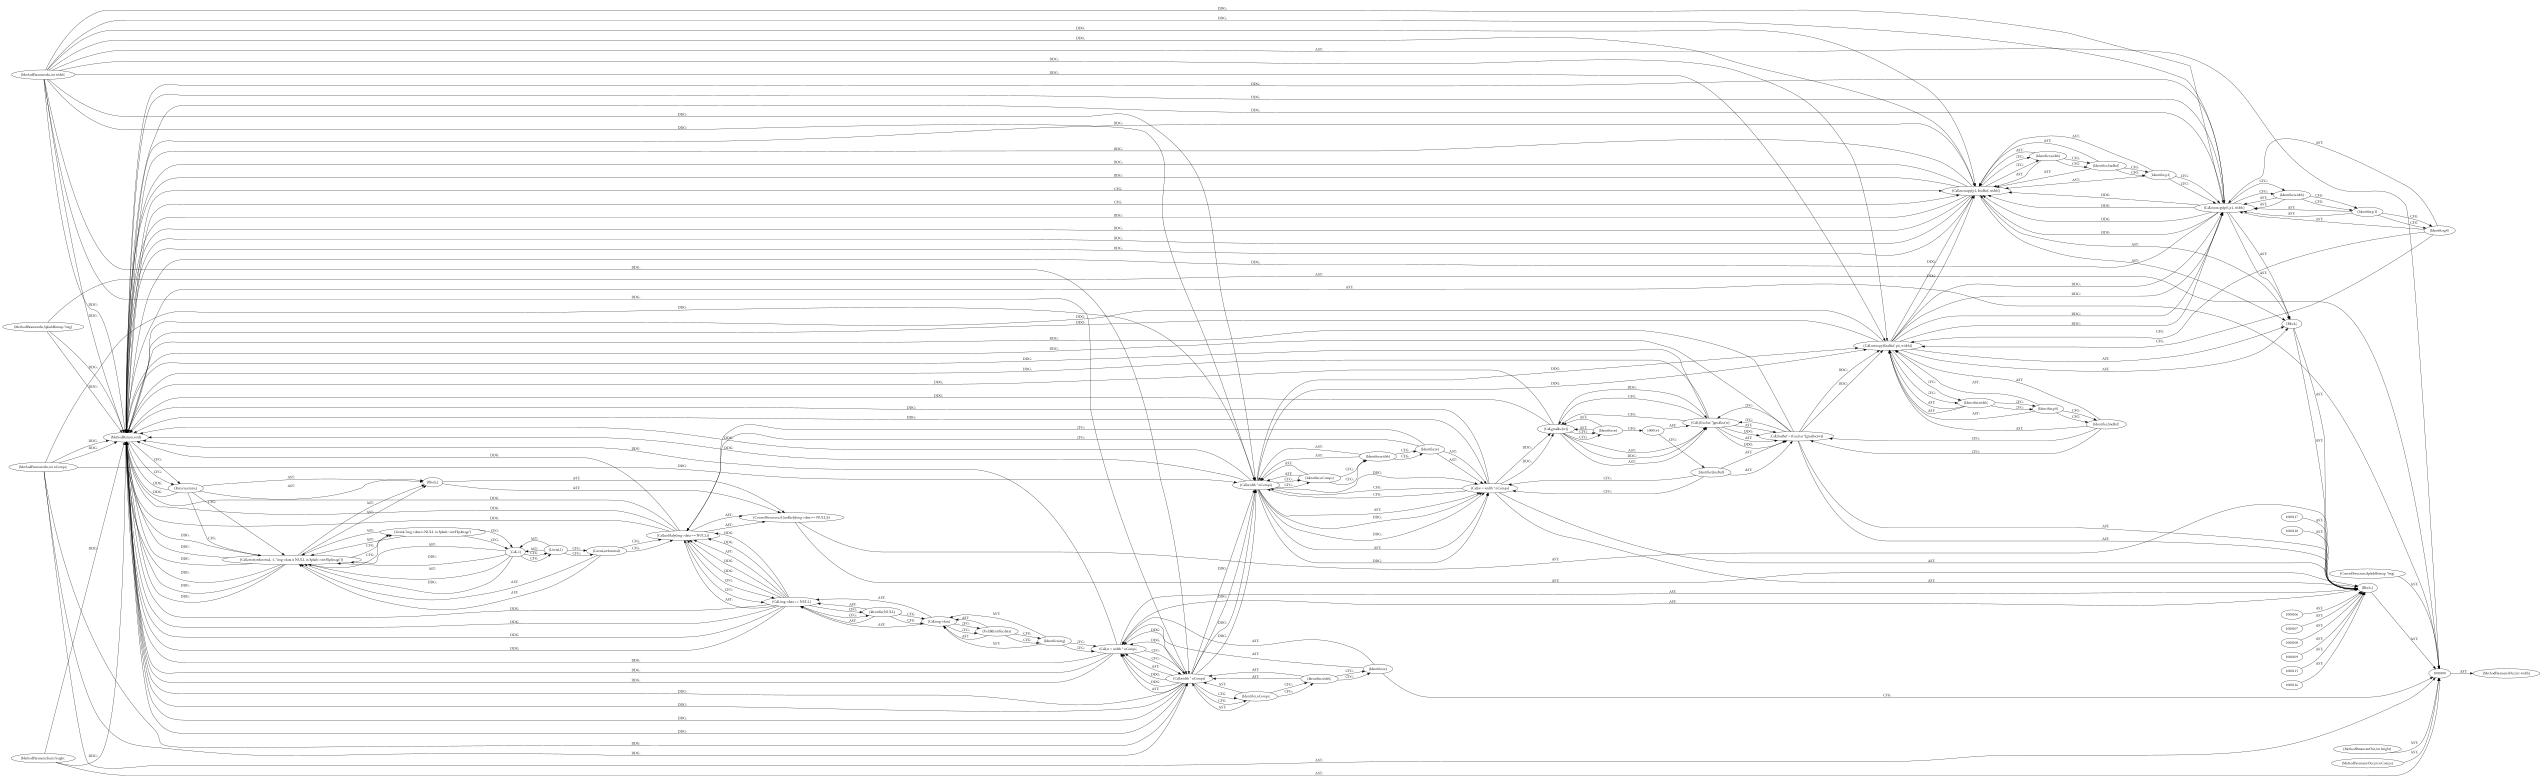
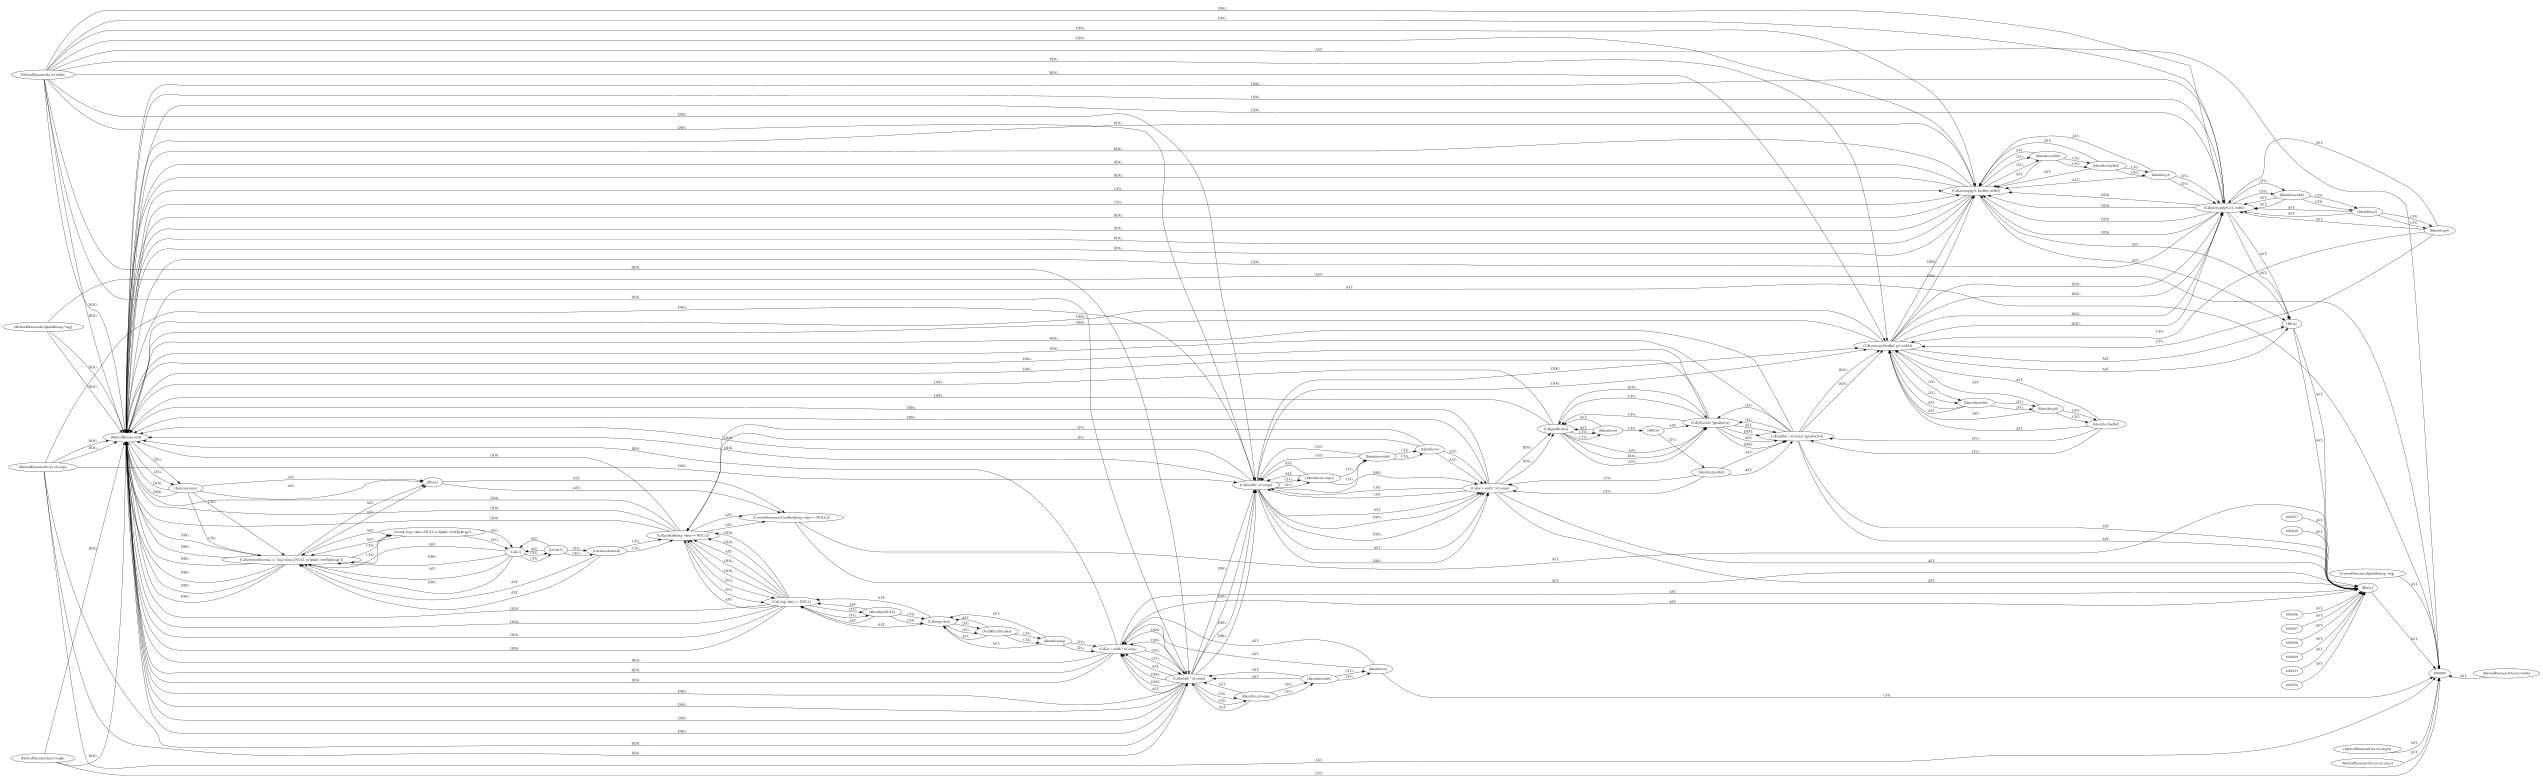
edge "1000100" -> "(MethodParameterOut,int width)": reversed
